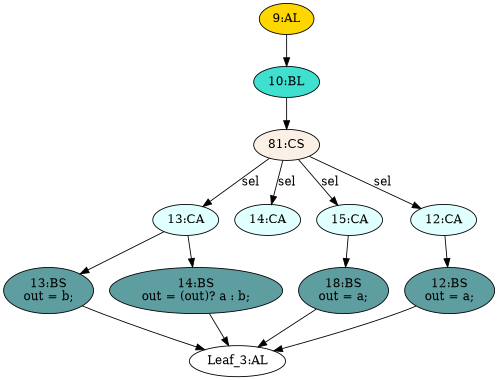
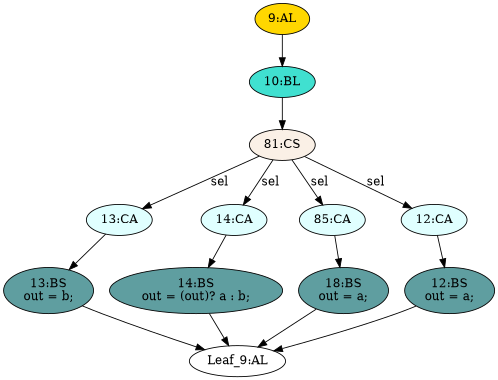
node "15:CA": label "15:CA" -> "85:CA"
edge "13:CA" -> "14:BS out = (out)? a : b;": now "14:CA" -> "14:BS out = (out)? a : b;"
node "Leaf_3:AL": label "Leaf_3:AL" -> "Leaf_9:AL"
